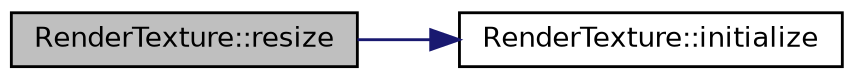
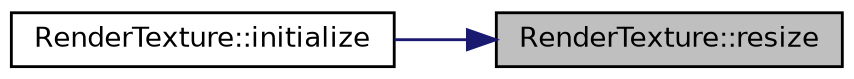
edge "RenderTexture::resize" -> "RenderTexture::initialize": reversed
